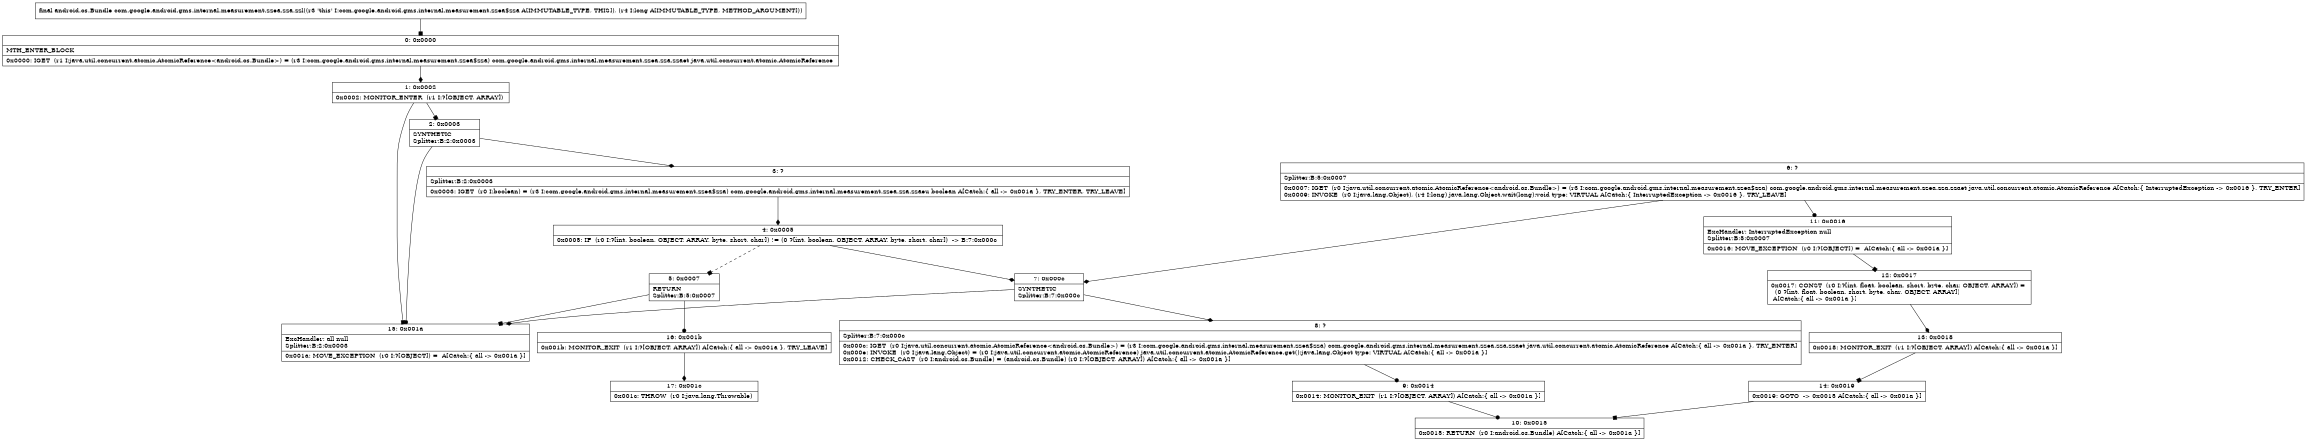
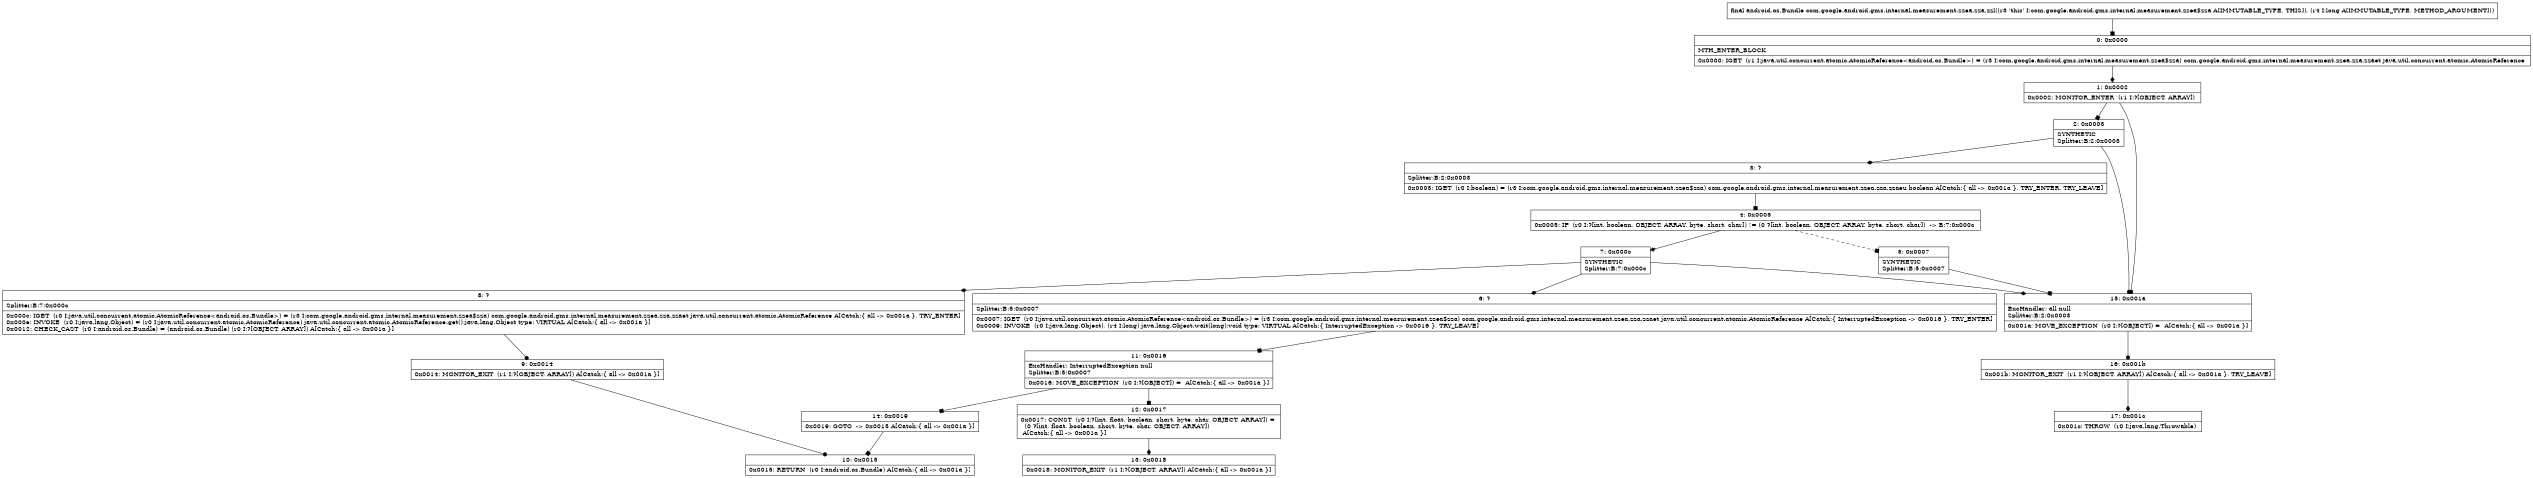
edge "6: ?" -> "11: 0x0016": arrowhead dot -> box
edge "3: ?" -> "4: 0x0005": arrowhead diamond -> box
edge "6: ?" -> "7: 0x000c": reversed
node "5: 0x0007": text "RETURN" -> "SYNTHETIC"
edge "5: 0x0007" -> "16: 0x001b": now "15: 0x001a" -> "16: 0x001b"
edge "13: 0x0018" -> "14: 0x0019": now "11: 0x0016" -> "14: 0x0019"
